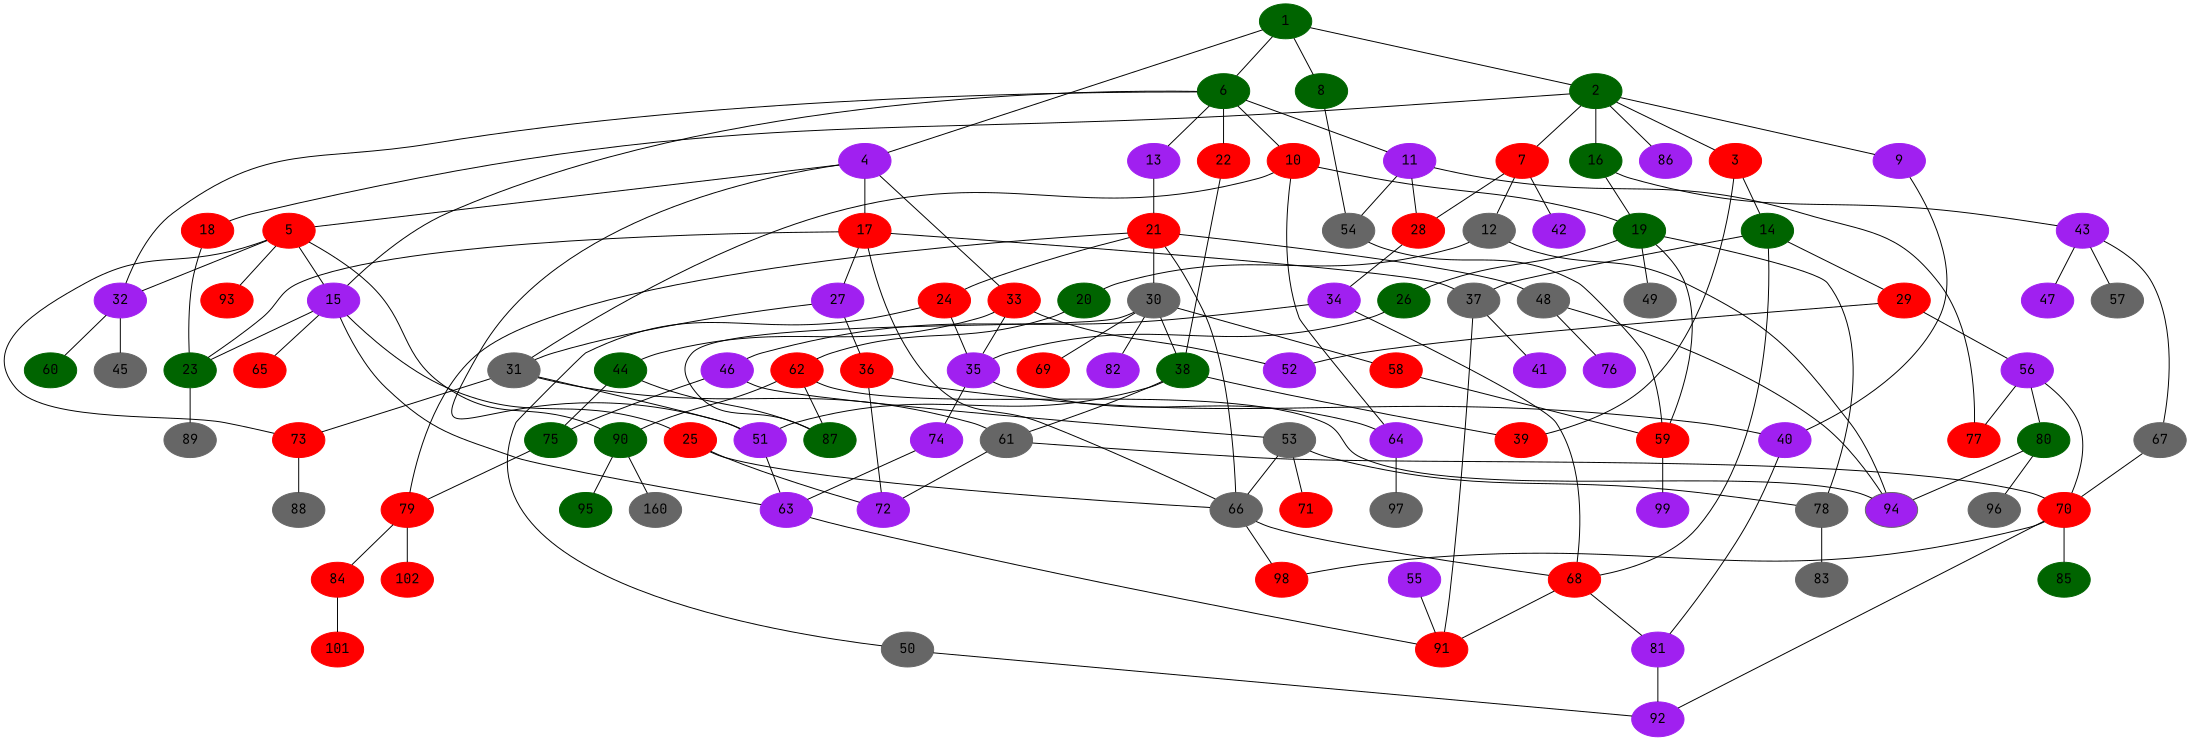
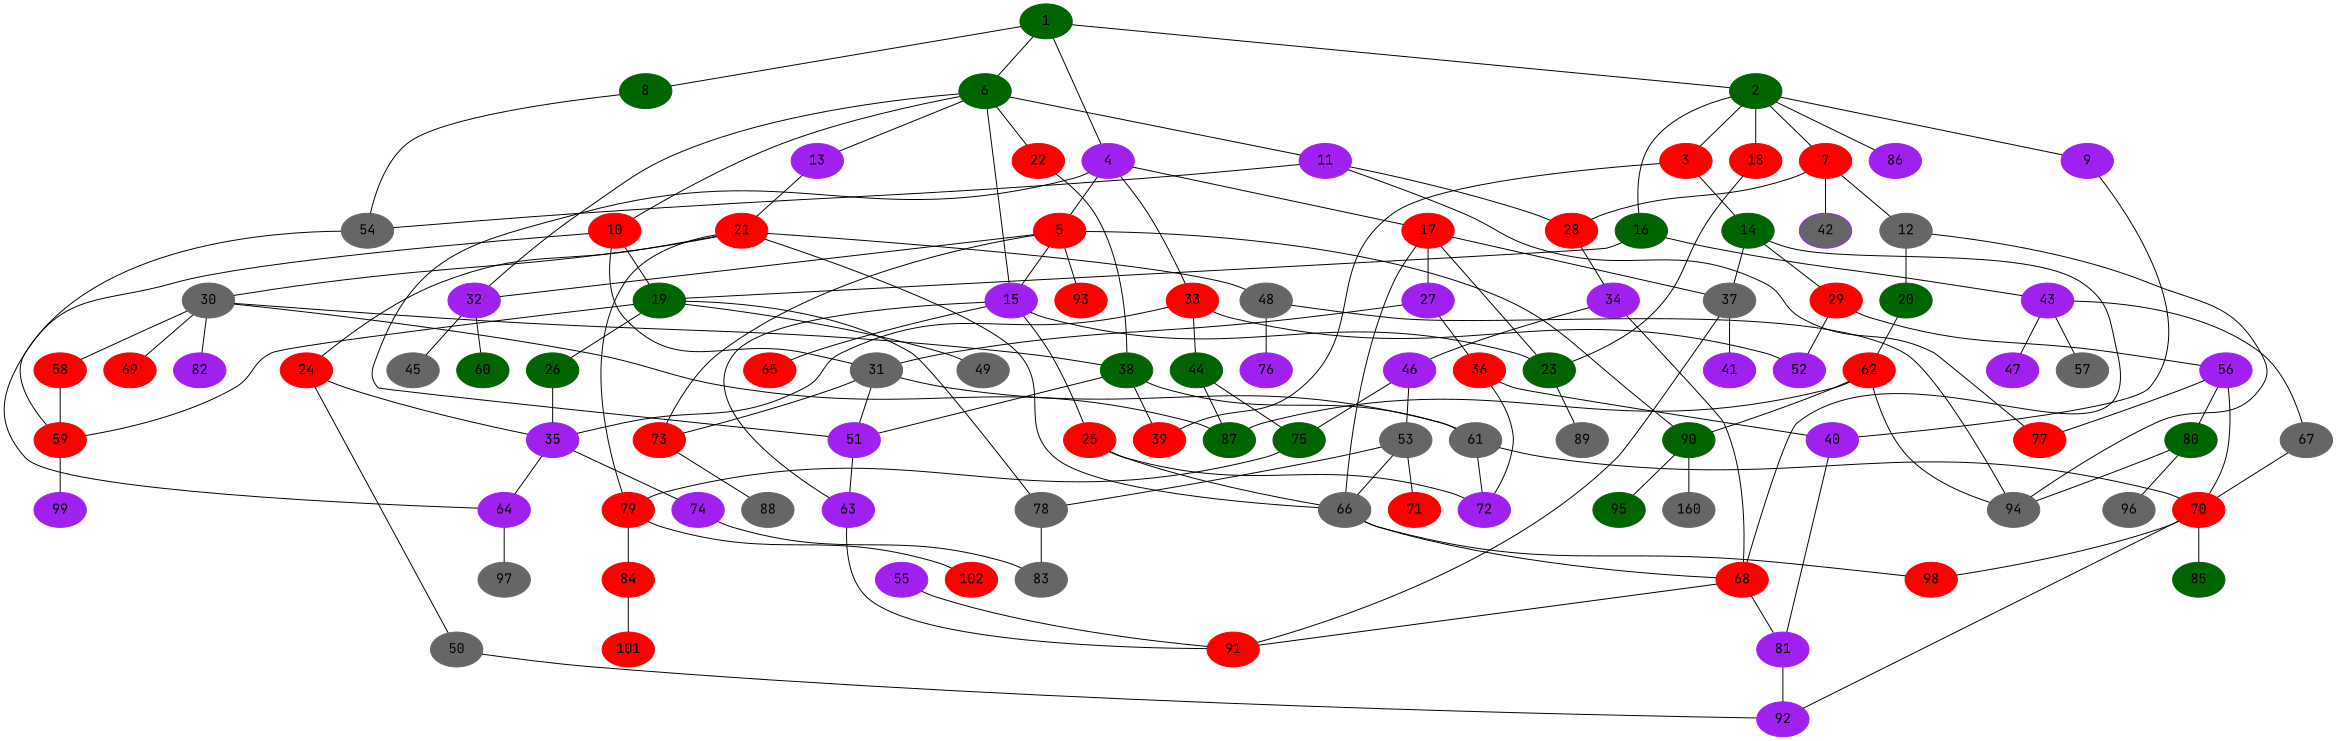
node "42": fillcolor purple -> gray40
edge "74" -- "63": now "74" -- "83"
node "94": fillcolor purple -> gray40
